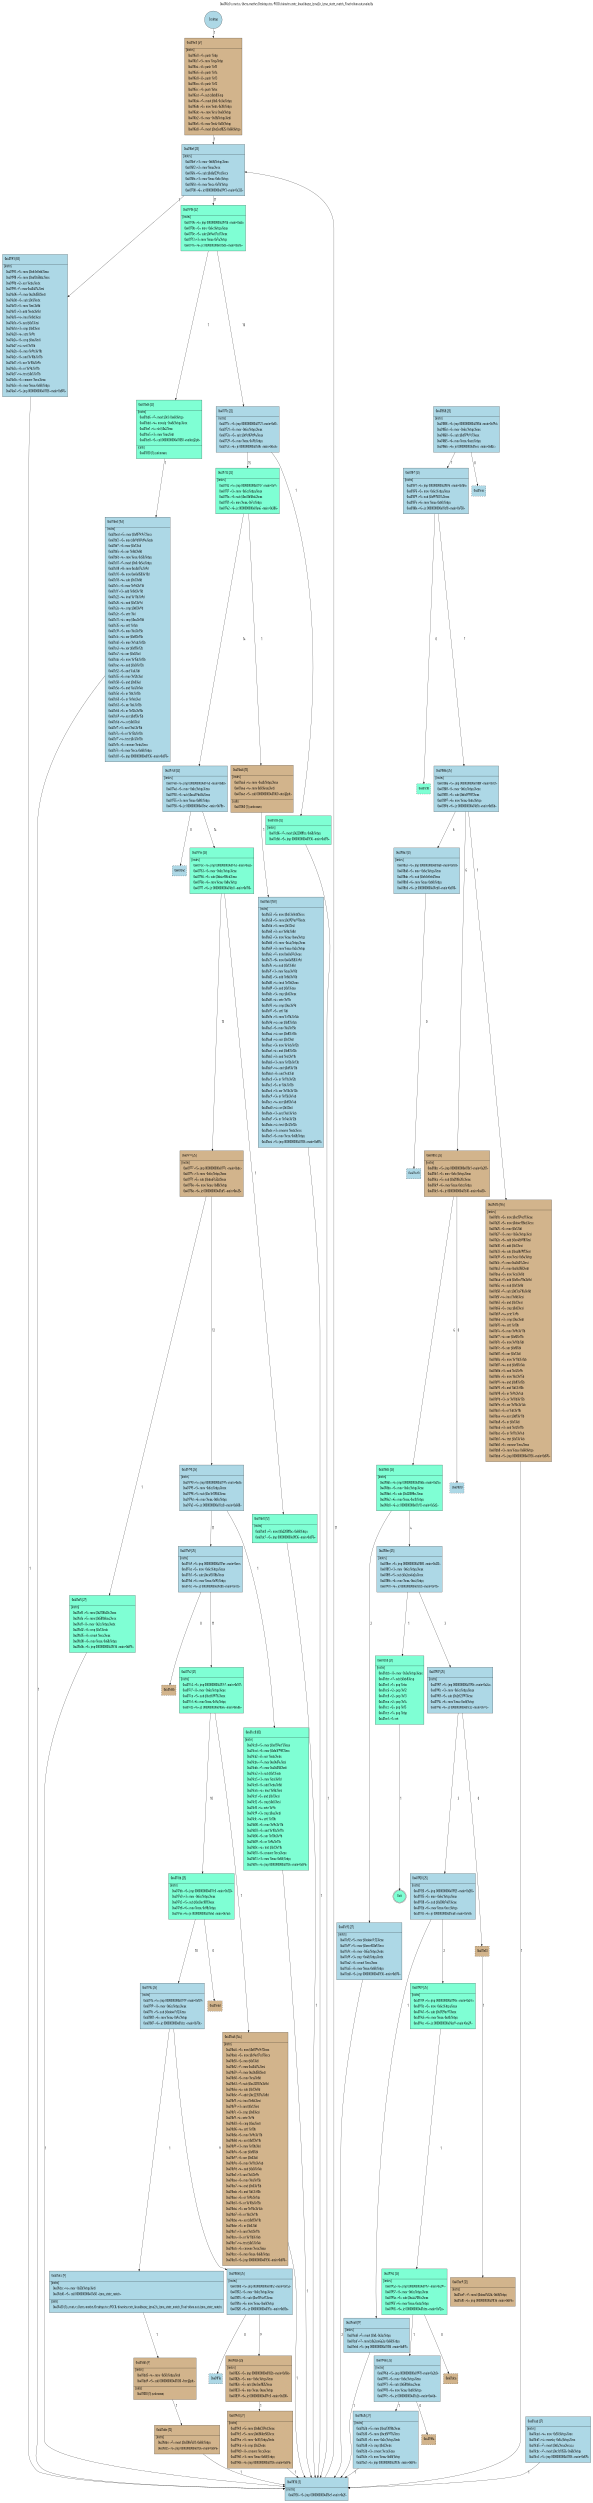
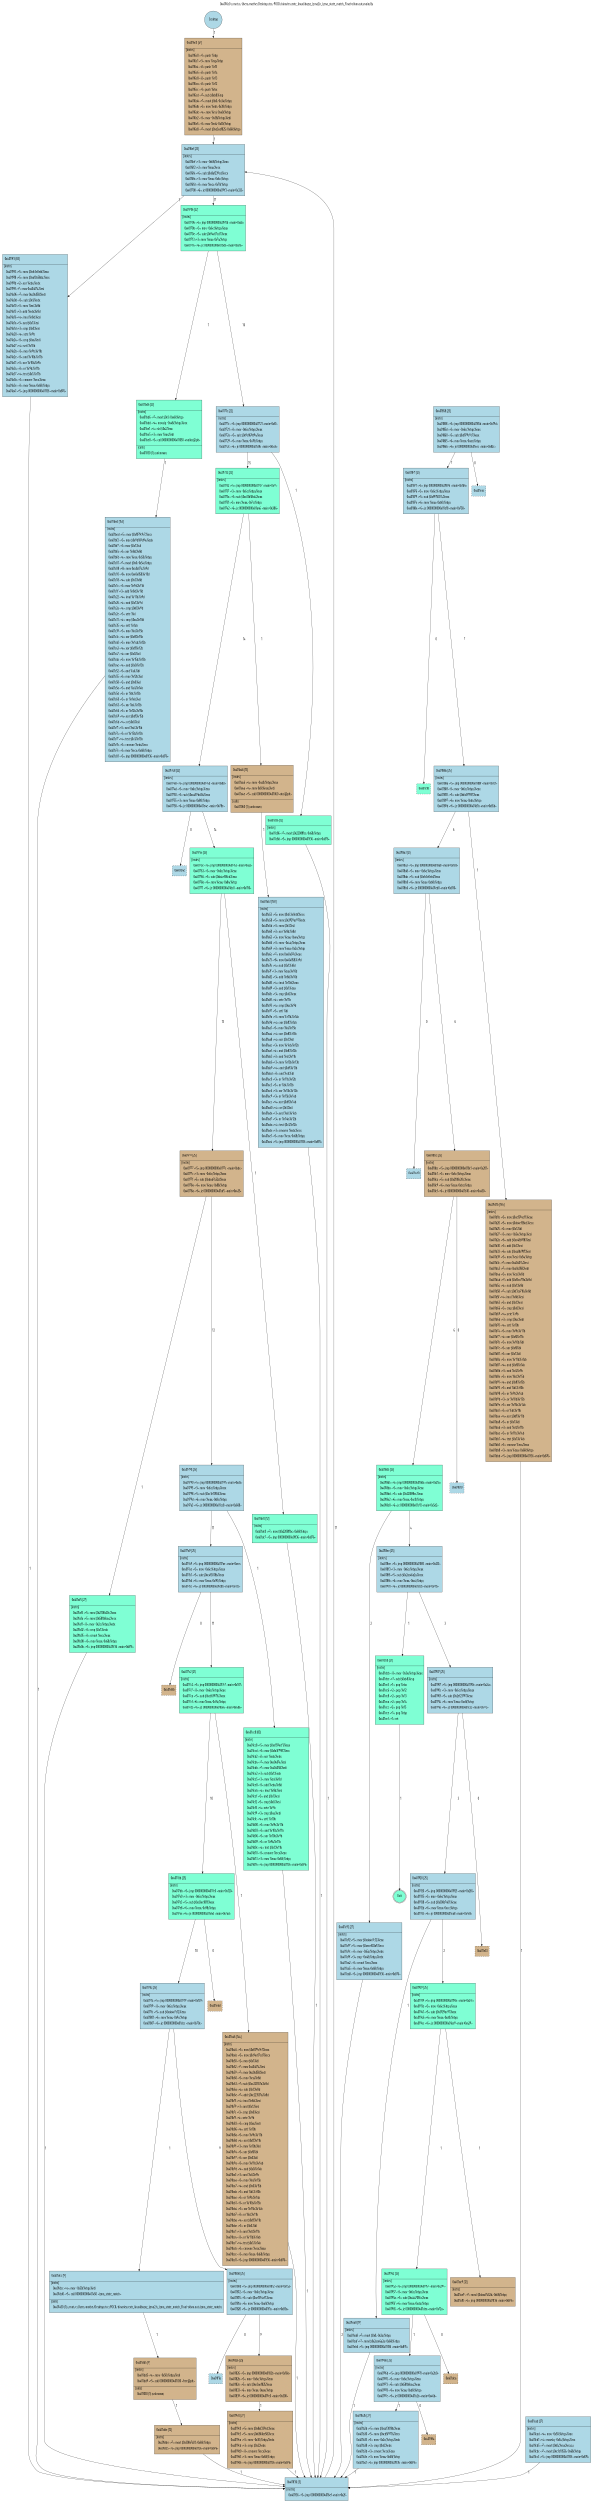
edge "0x40188a [25]" -> "0x4018bc [25]": now "0x4018a3 [25]" -> "0x4018bc [25]"
edge "0x401e33" -> "0x401ae9 [12]": now "0x401939 [25]" -> "0x401ae9 [12]"
